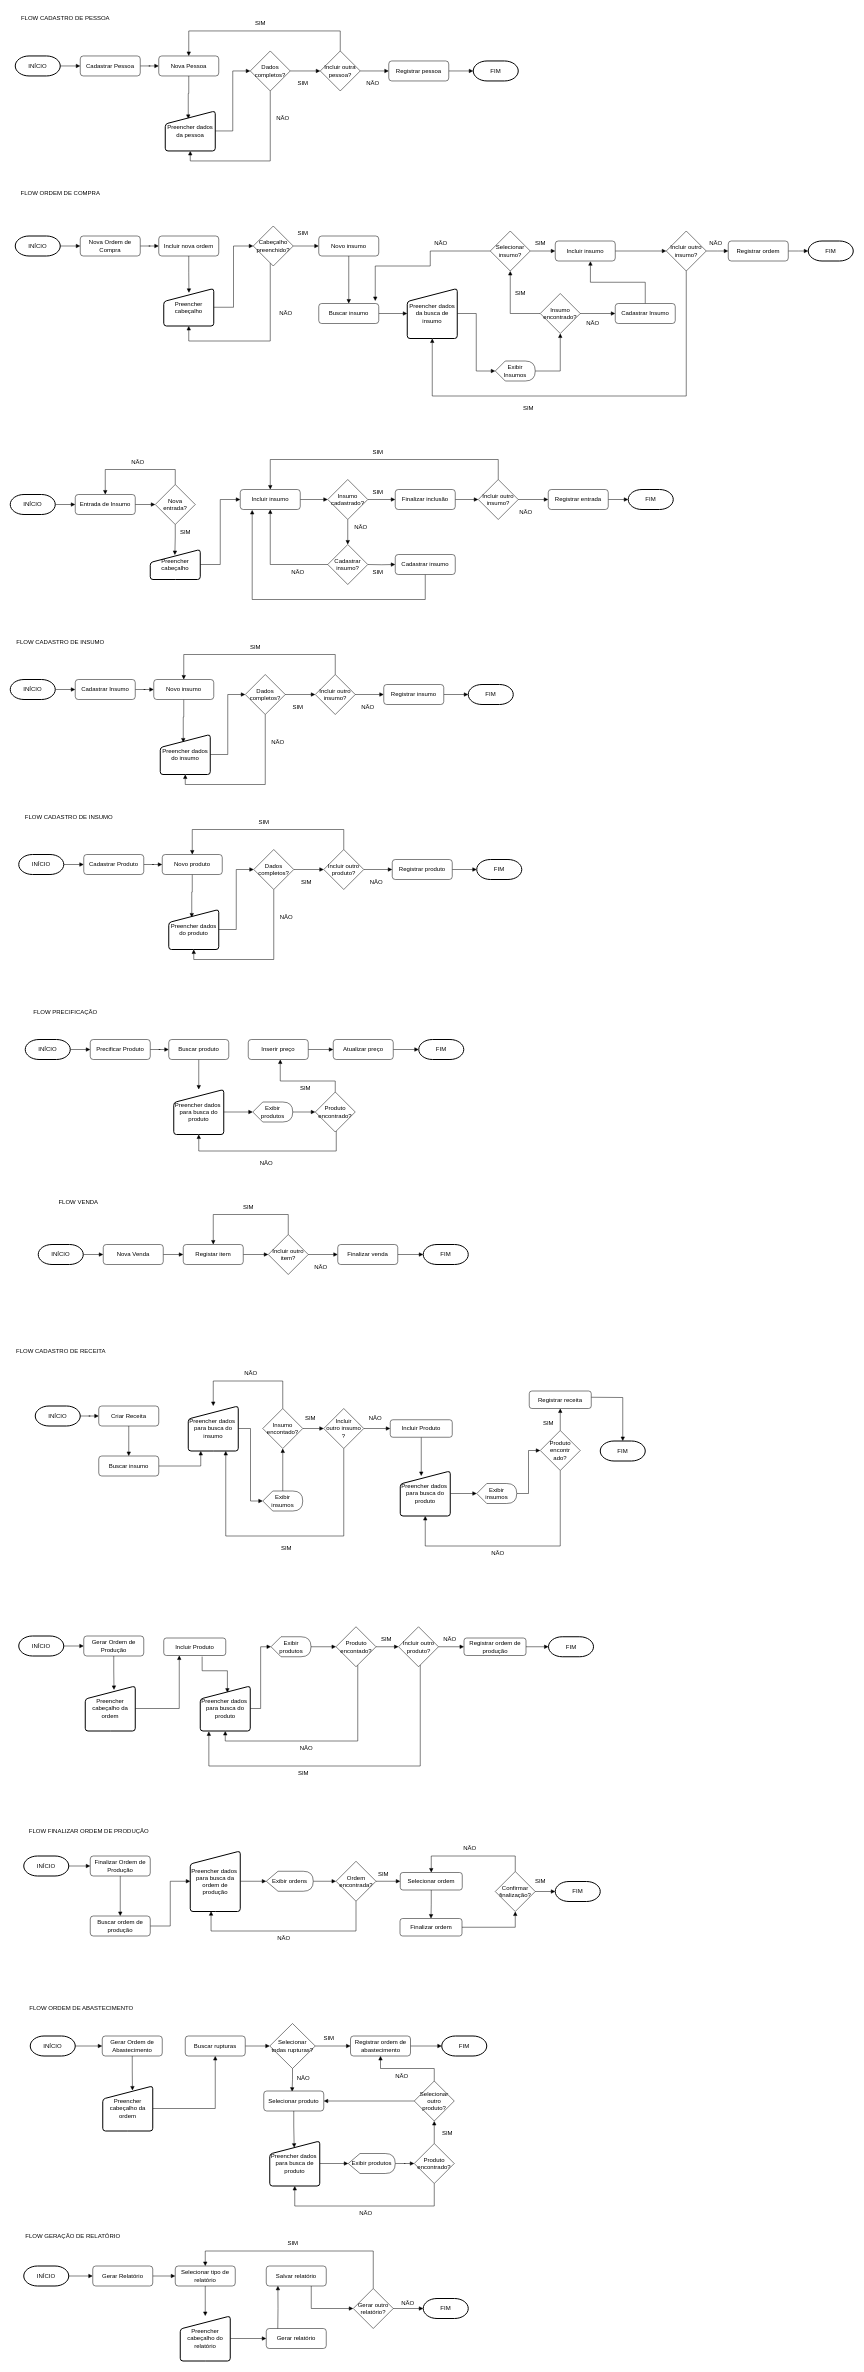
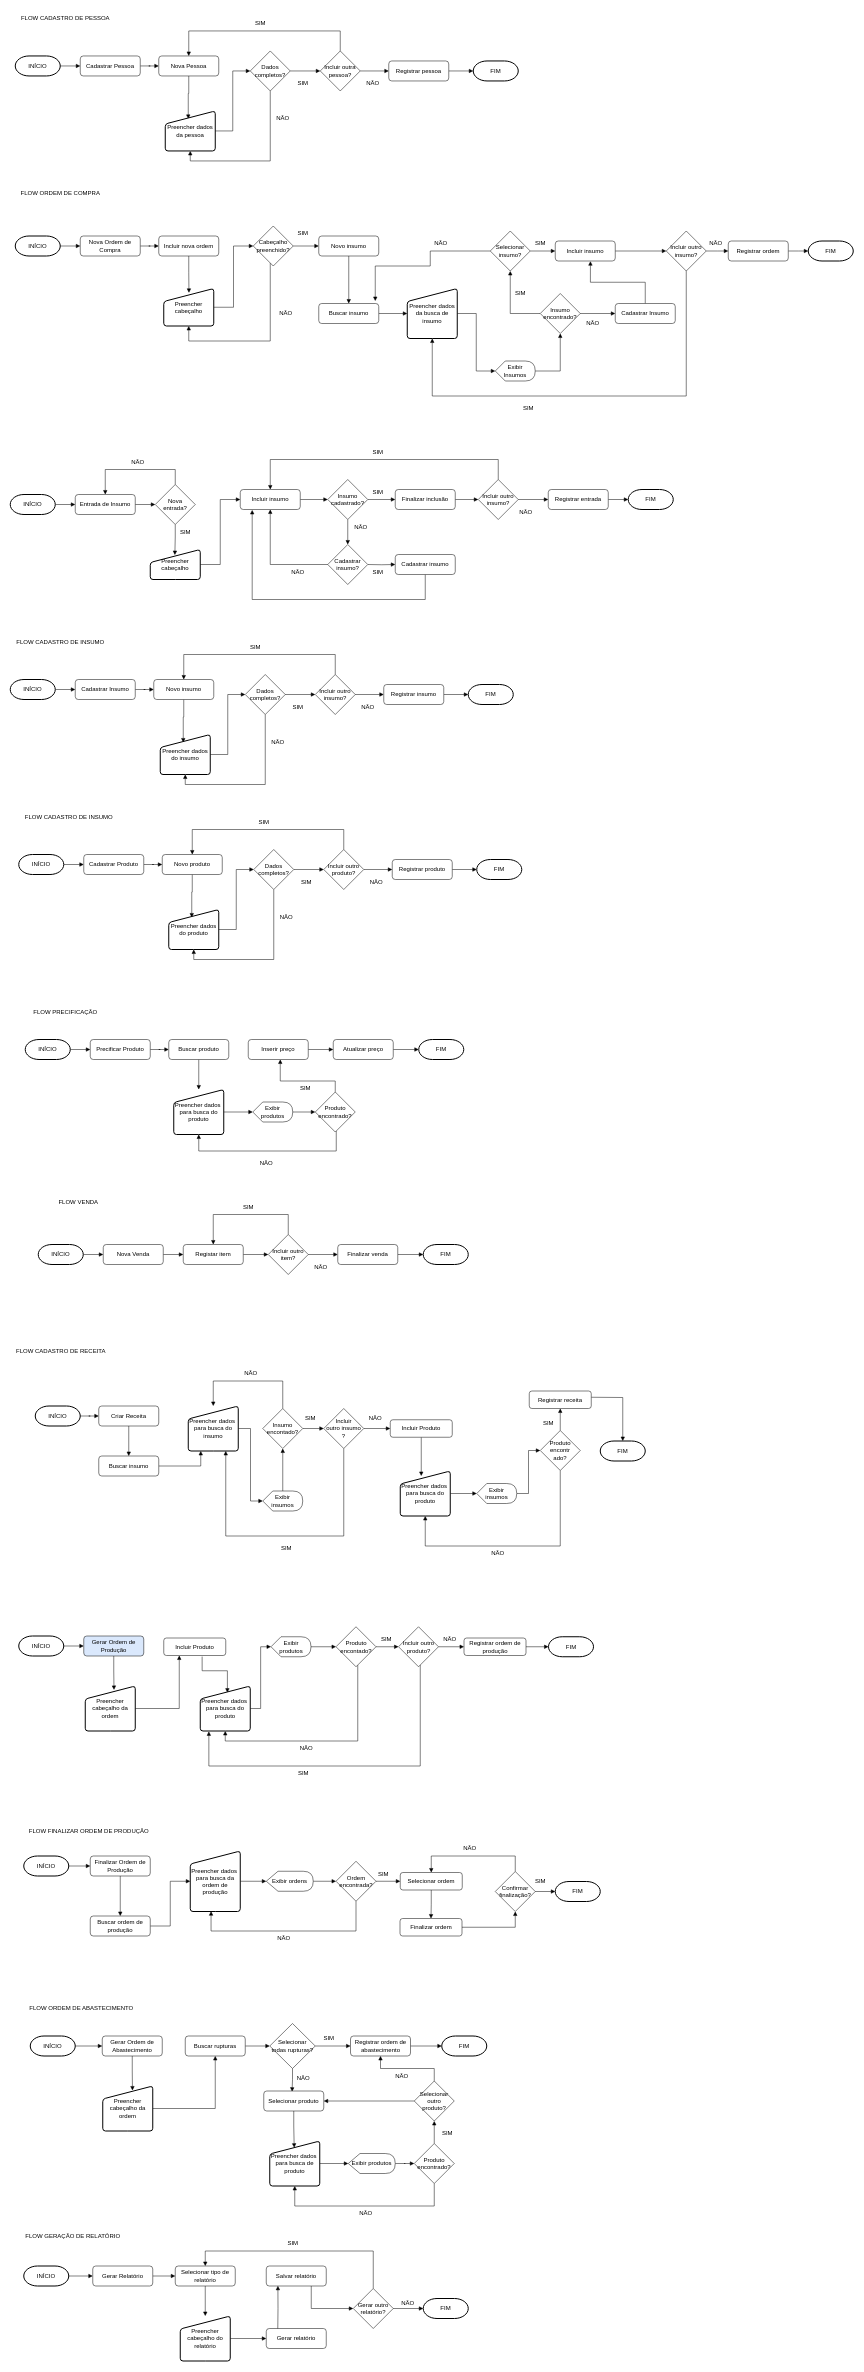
node "Gerar Ordem de Produção": fillcolor #ffffff -> #dae8fc
